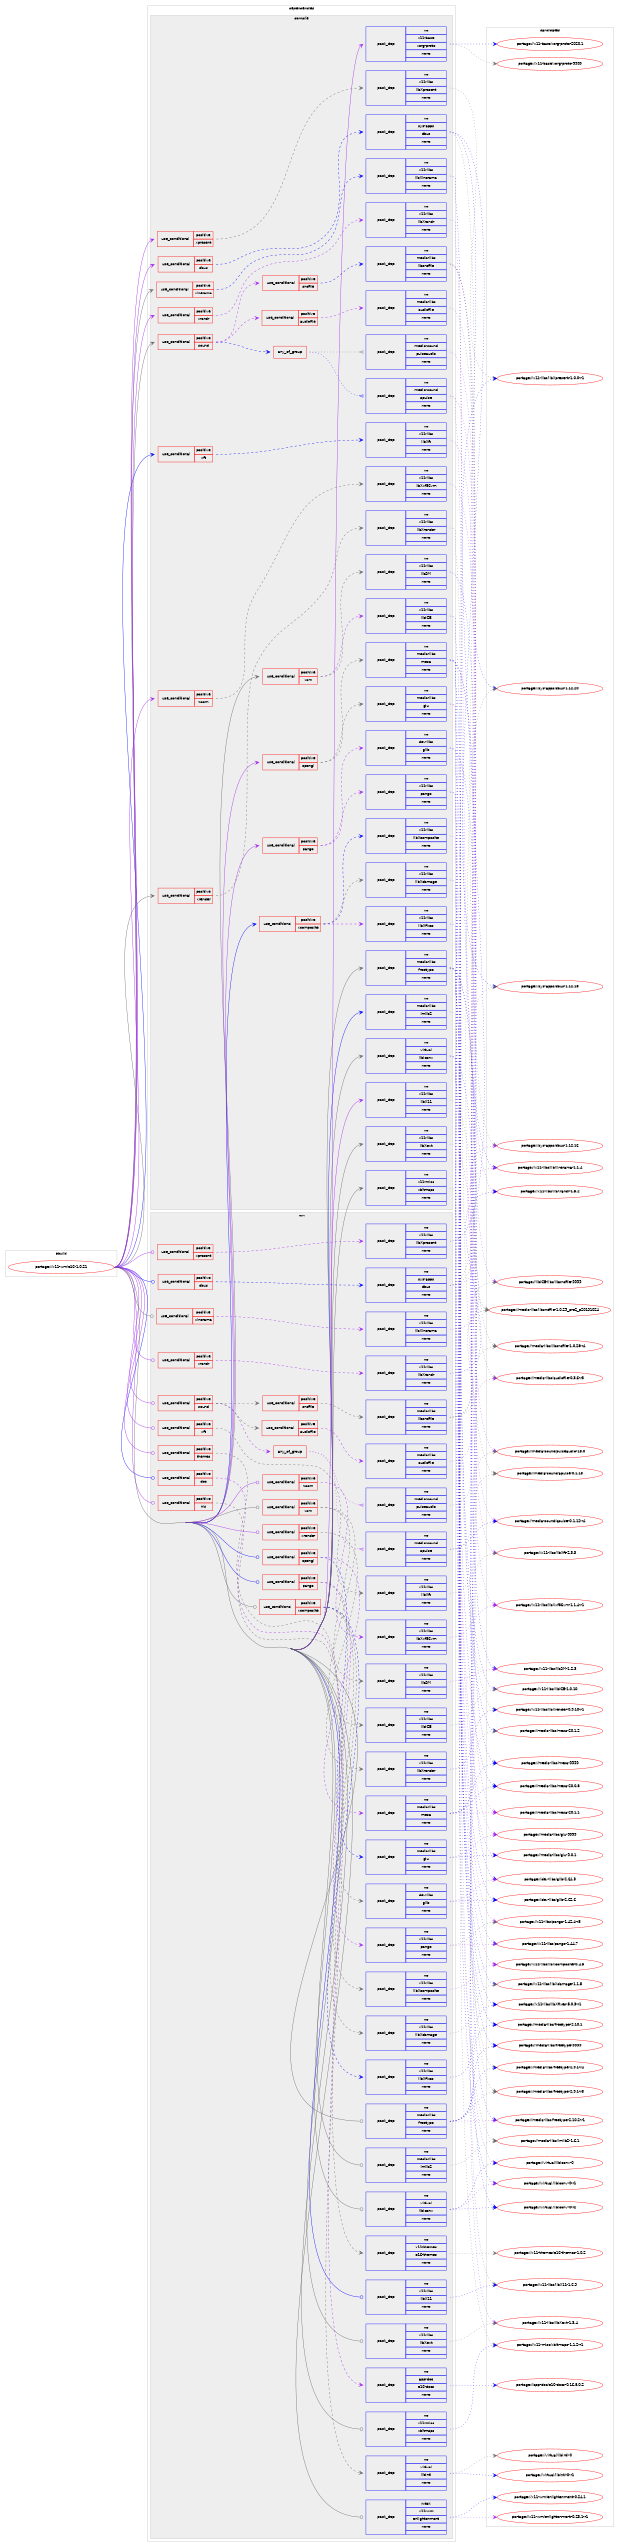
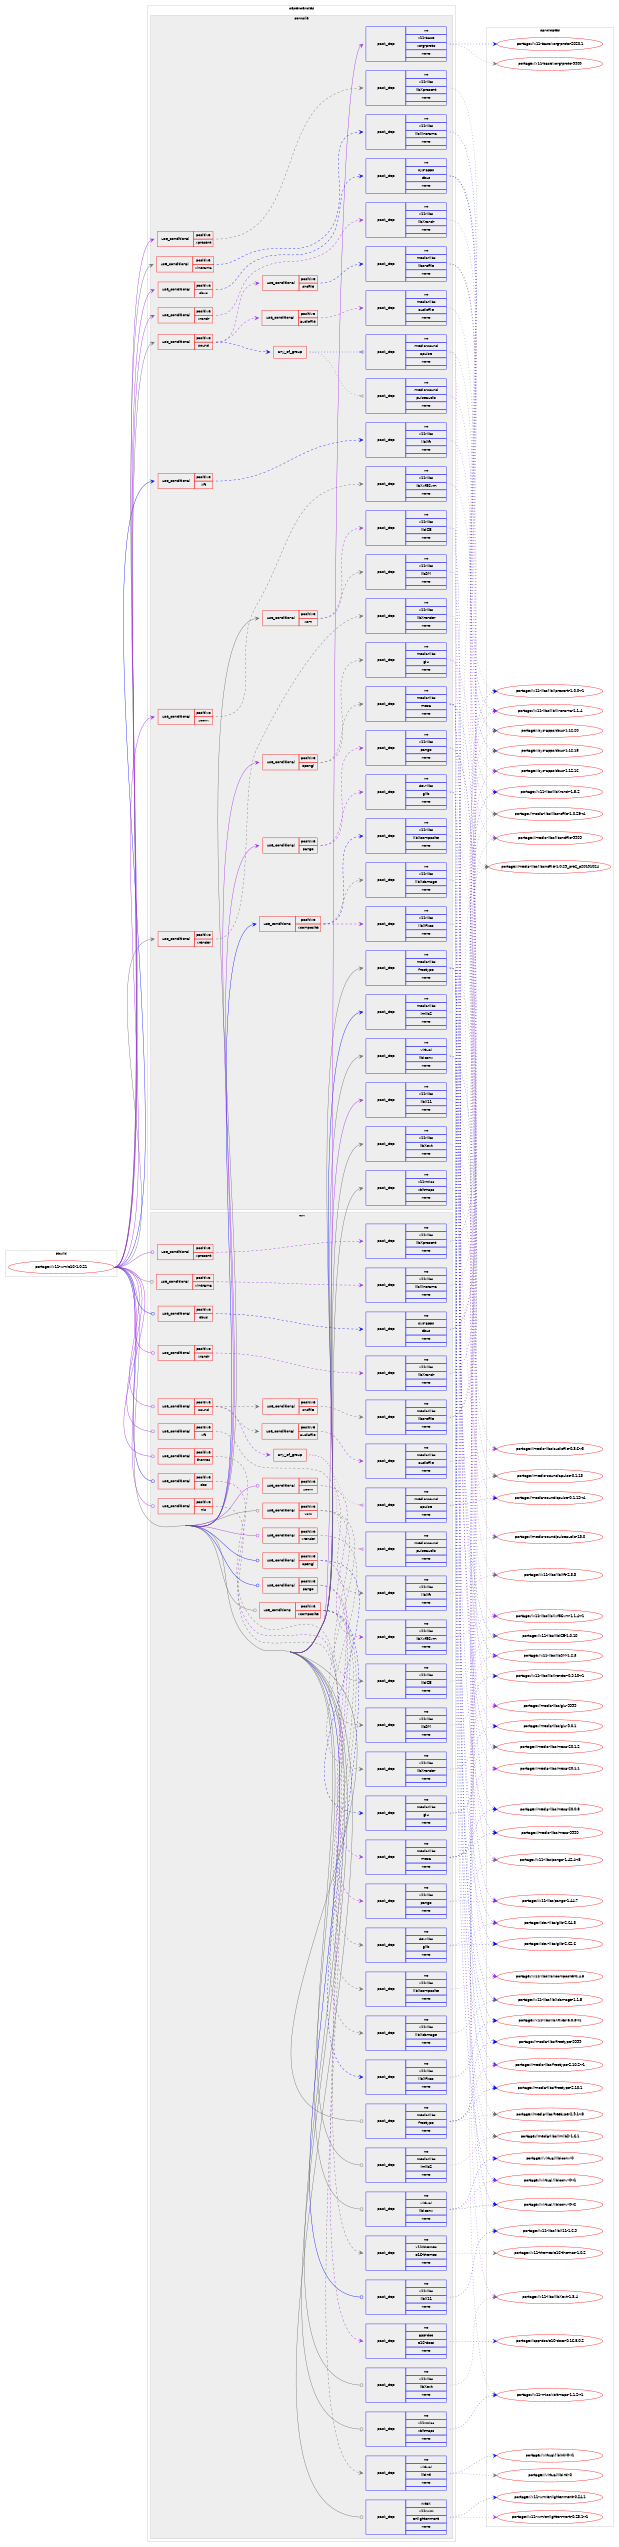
node "portage://libICE-libs/libsndfile-9999": label "portage://libICE-libs/libsndfile-9999" -> "portage://media-libs/libsndfile-9999"
node "portage://media-libs/freetype-2.9.1-r4": removed
